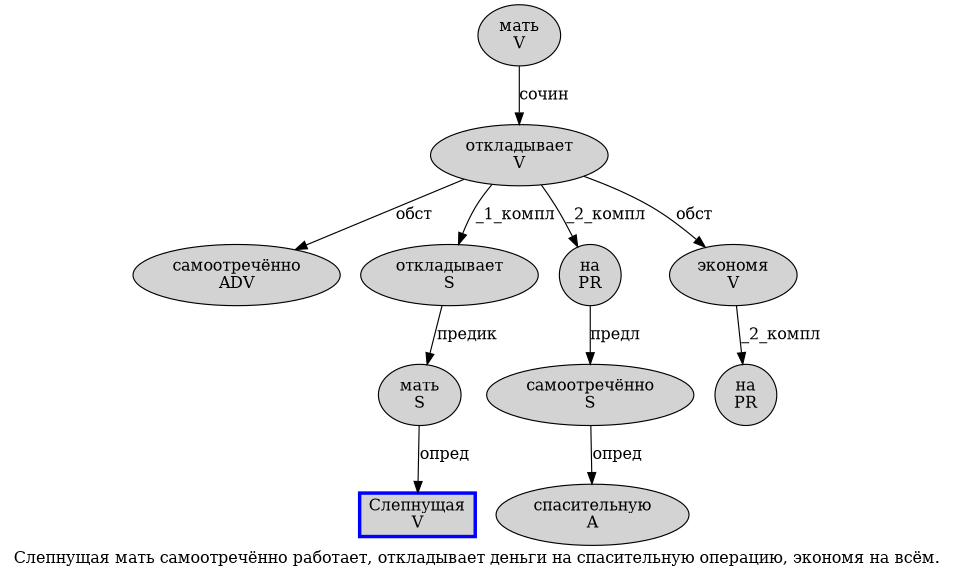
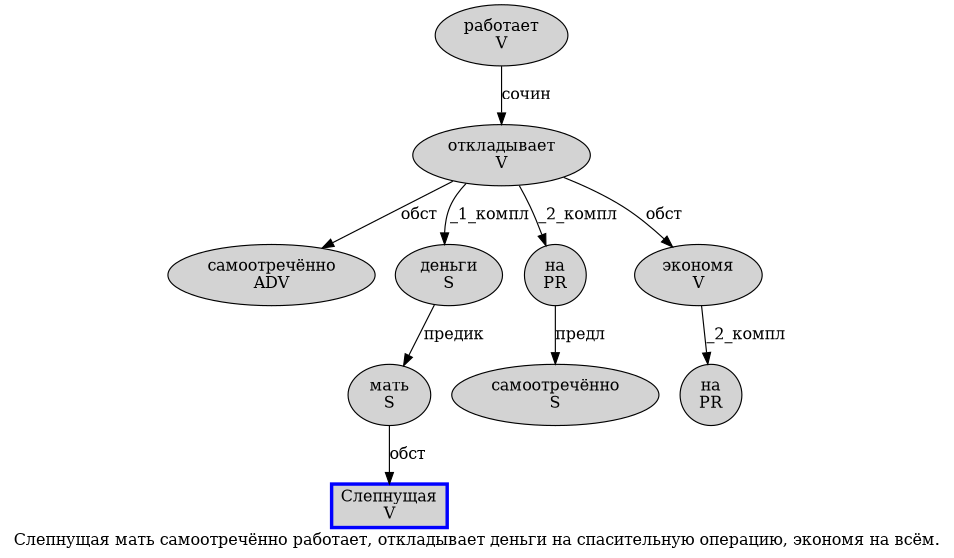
node "мать V": label "мать V" -> "работает V"
node "откладывает S": label "откладывает S" -> "деньги S"
edge "мать S" -> "Слепнущая V": label "опред" -> "обст"
node "спасительную A": removed
